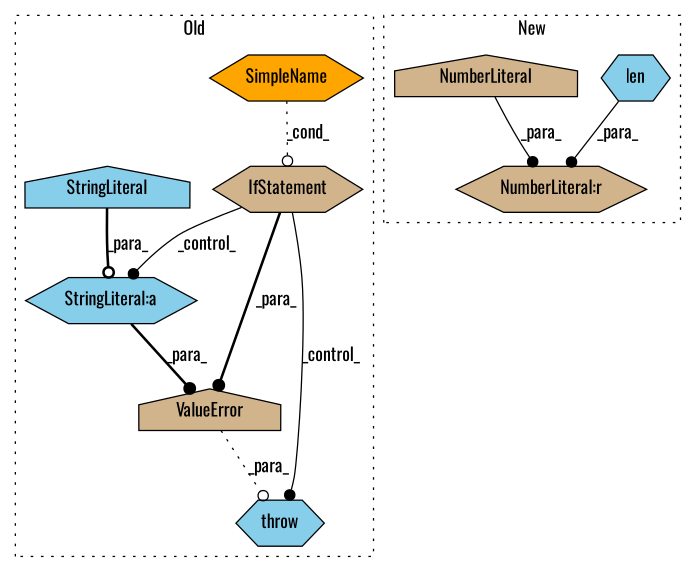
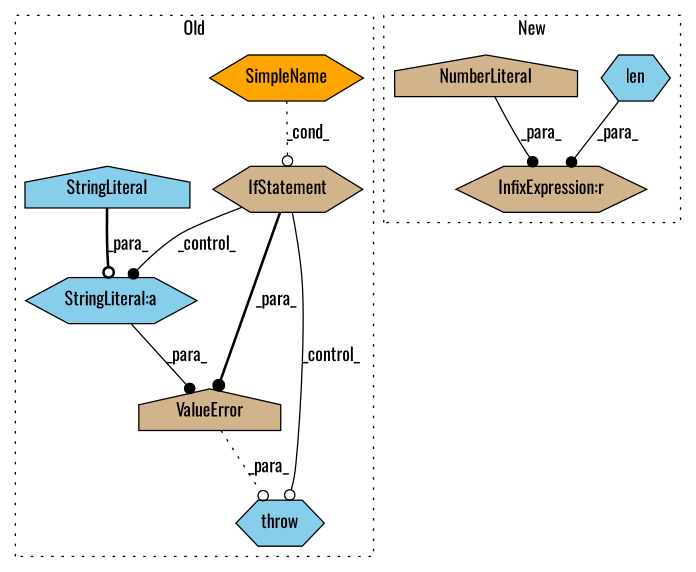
node "NumberLiteral:r": label "NumberLiteral:r" -> "InfixExpression:r"
edge "IfStatement" -> "throw": arrowhead dot -> odot
edge "StringLiteral:a" -> "ValueError": style bold -> solid
